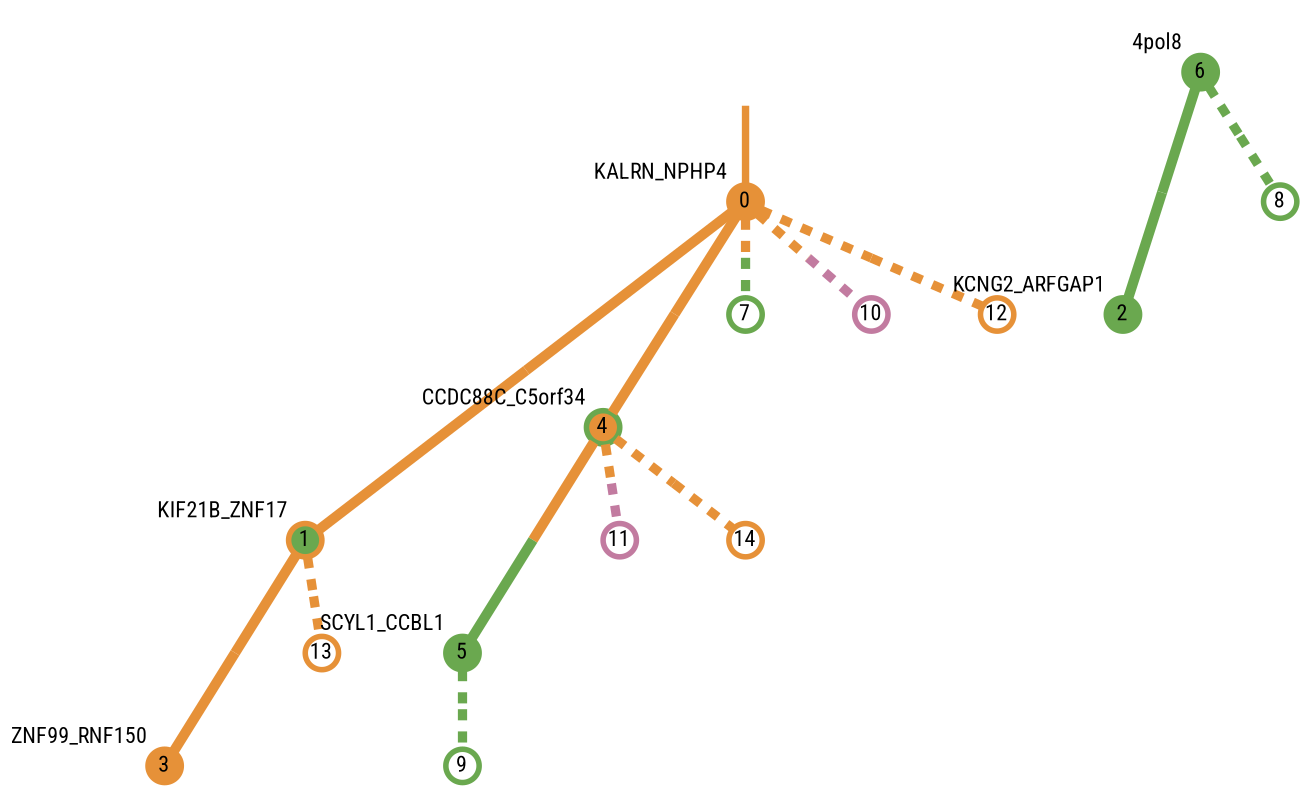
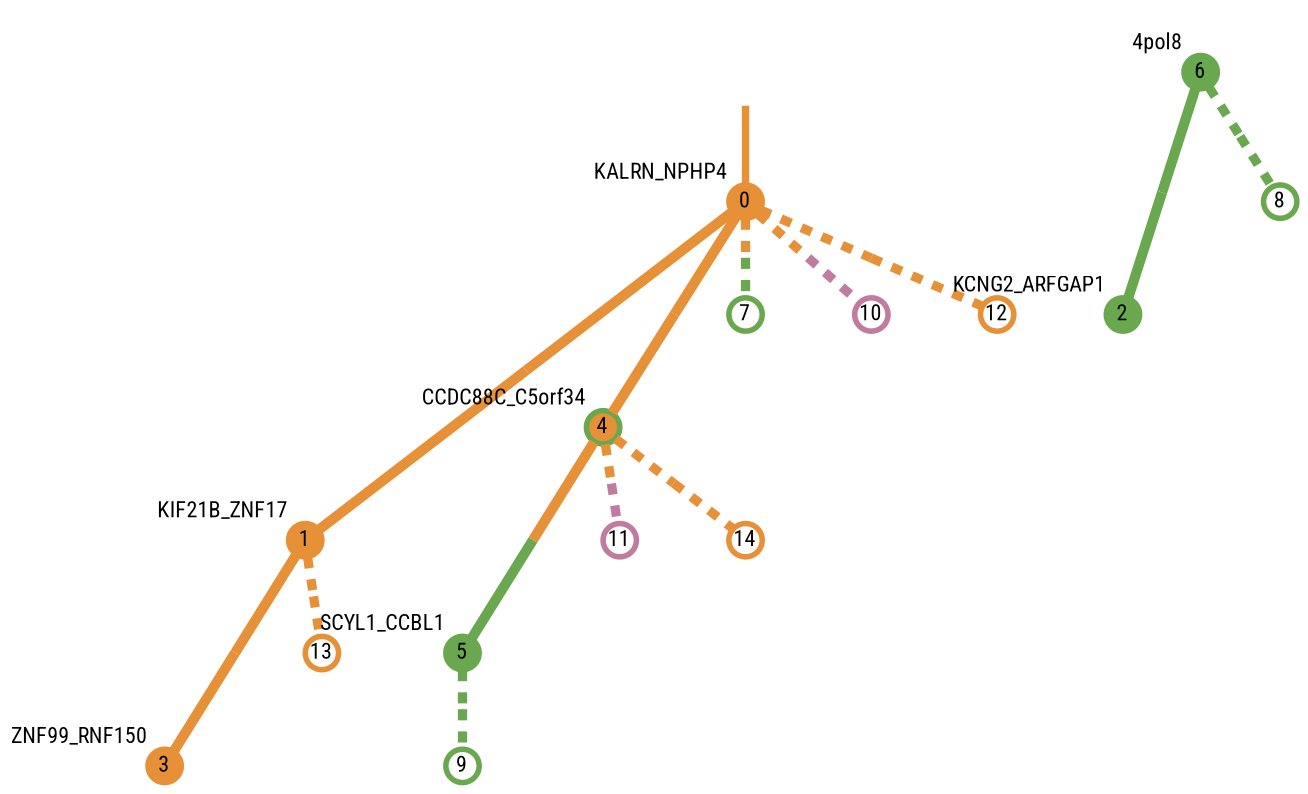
node "1 KIF21B_ZNF17": fillcolor #6aa84fff -> #e69138ff
